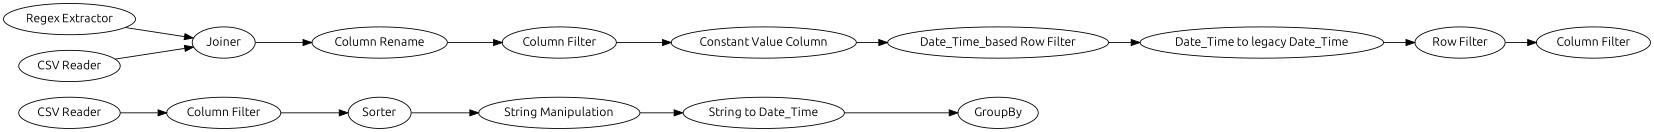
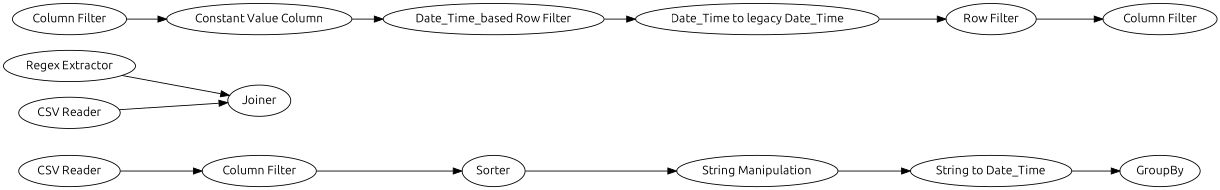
node "Column Rename": removed
